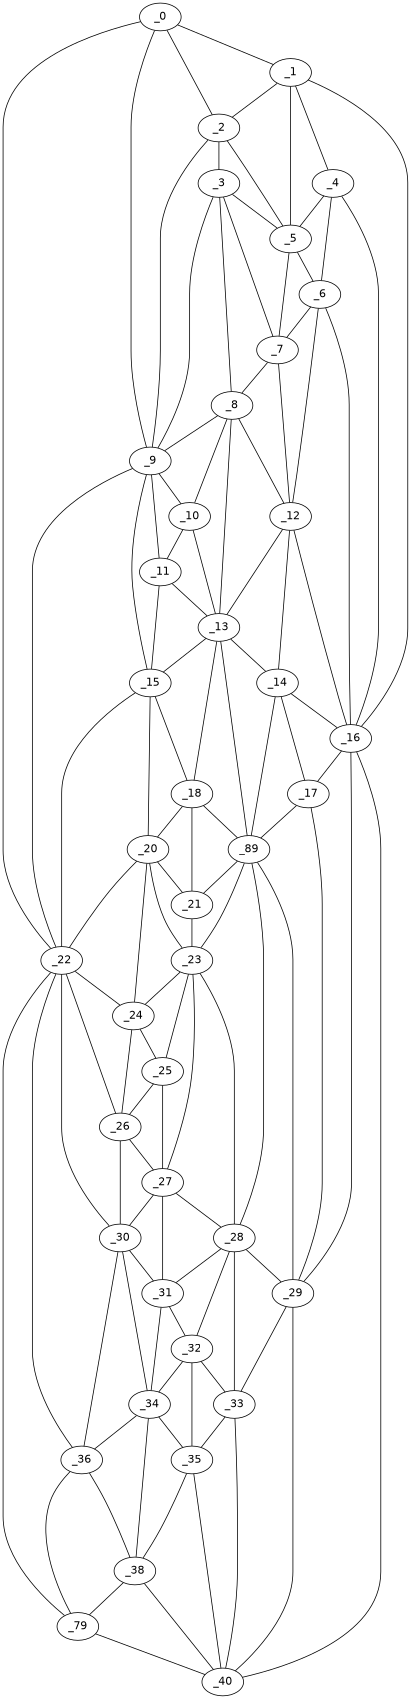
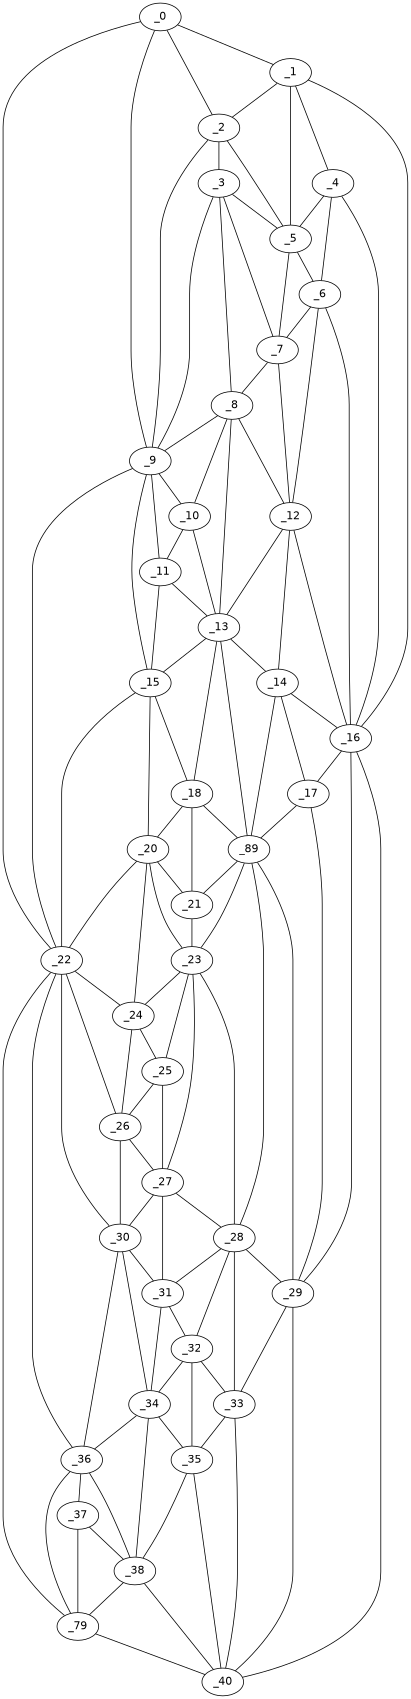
node "_37": added
